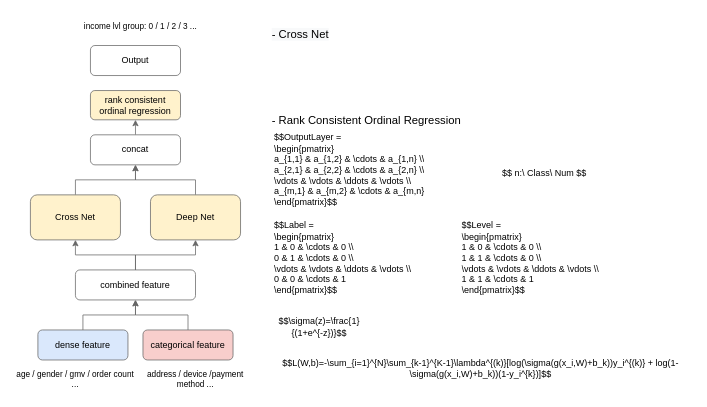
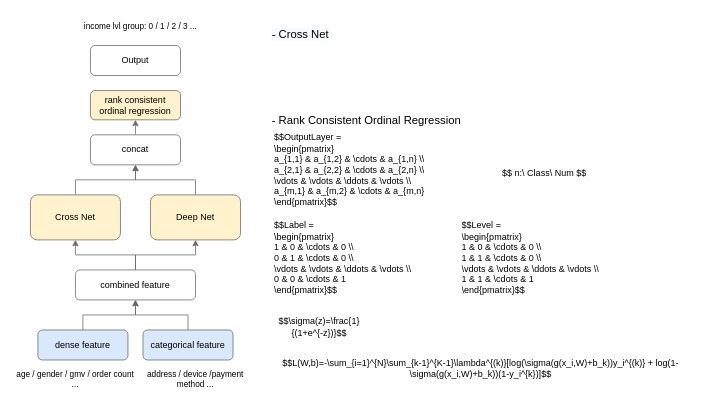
node "categorical feature": fillcolor #f8cecc -> #dae8fc
